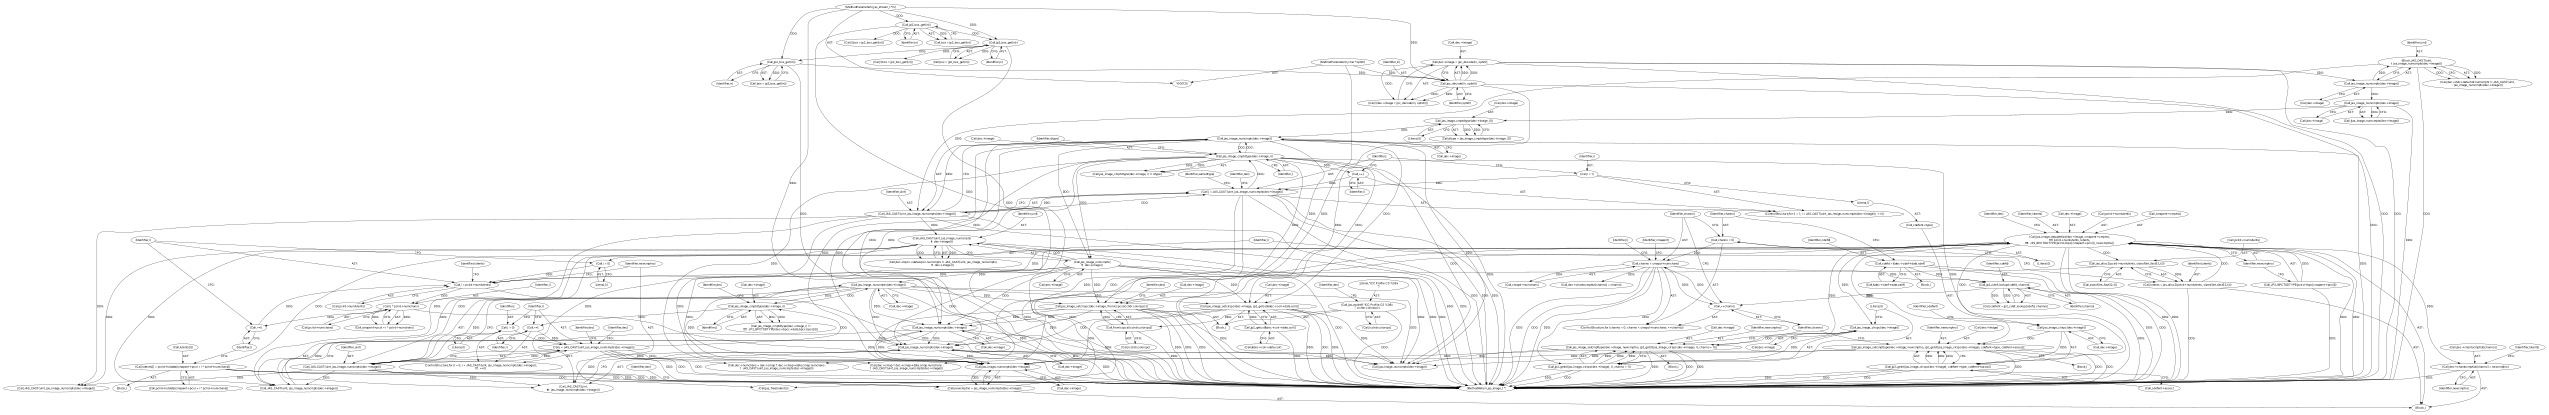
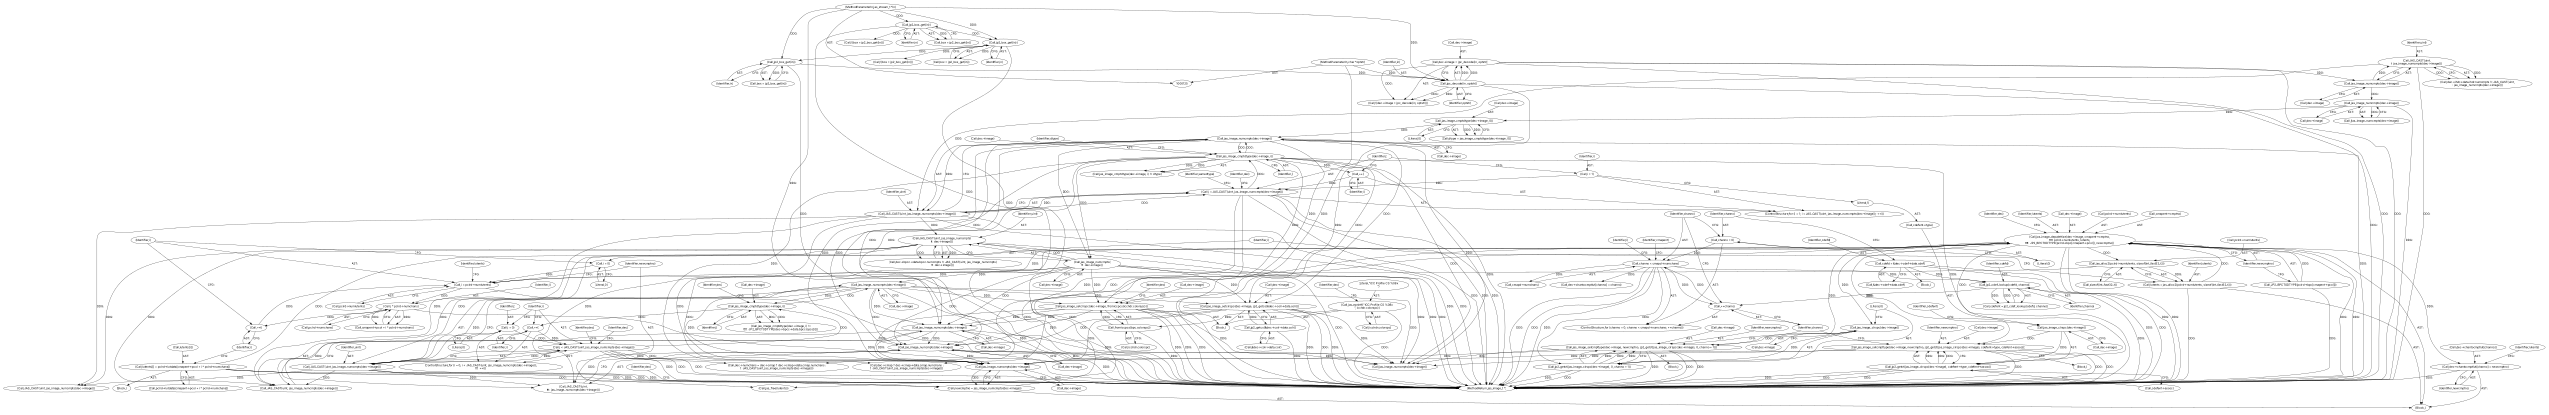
node "(Block,JAS_CAST(uint, t  jas_image_numcmpts(dec->image)))": label "(Block,JAS_CAST(uint, t  jas_image_numcmpts(dec->image)))" -> "(Call,JAS_CAST(uint, t  jas_image_numcmpts(dec->image)))"
edge "(Call,!(dec->image = jpc_decode(in, optstr)))" -> "(Call,dec->image = jpc_decode(in, optstr))": removed, label "CFG:"
node "(Call,fromiccpcs(icchdr.colorspc))": label "(Call,fromiccpcs(icchdr.colorspc))" -> "(Call,fromiccpcs(bpc.colorspc))"
